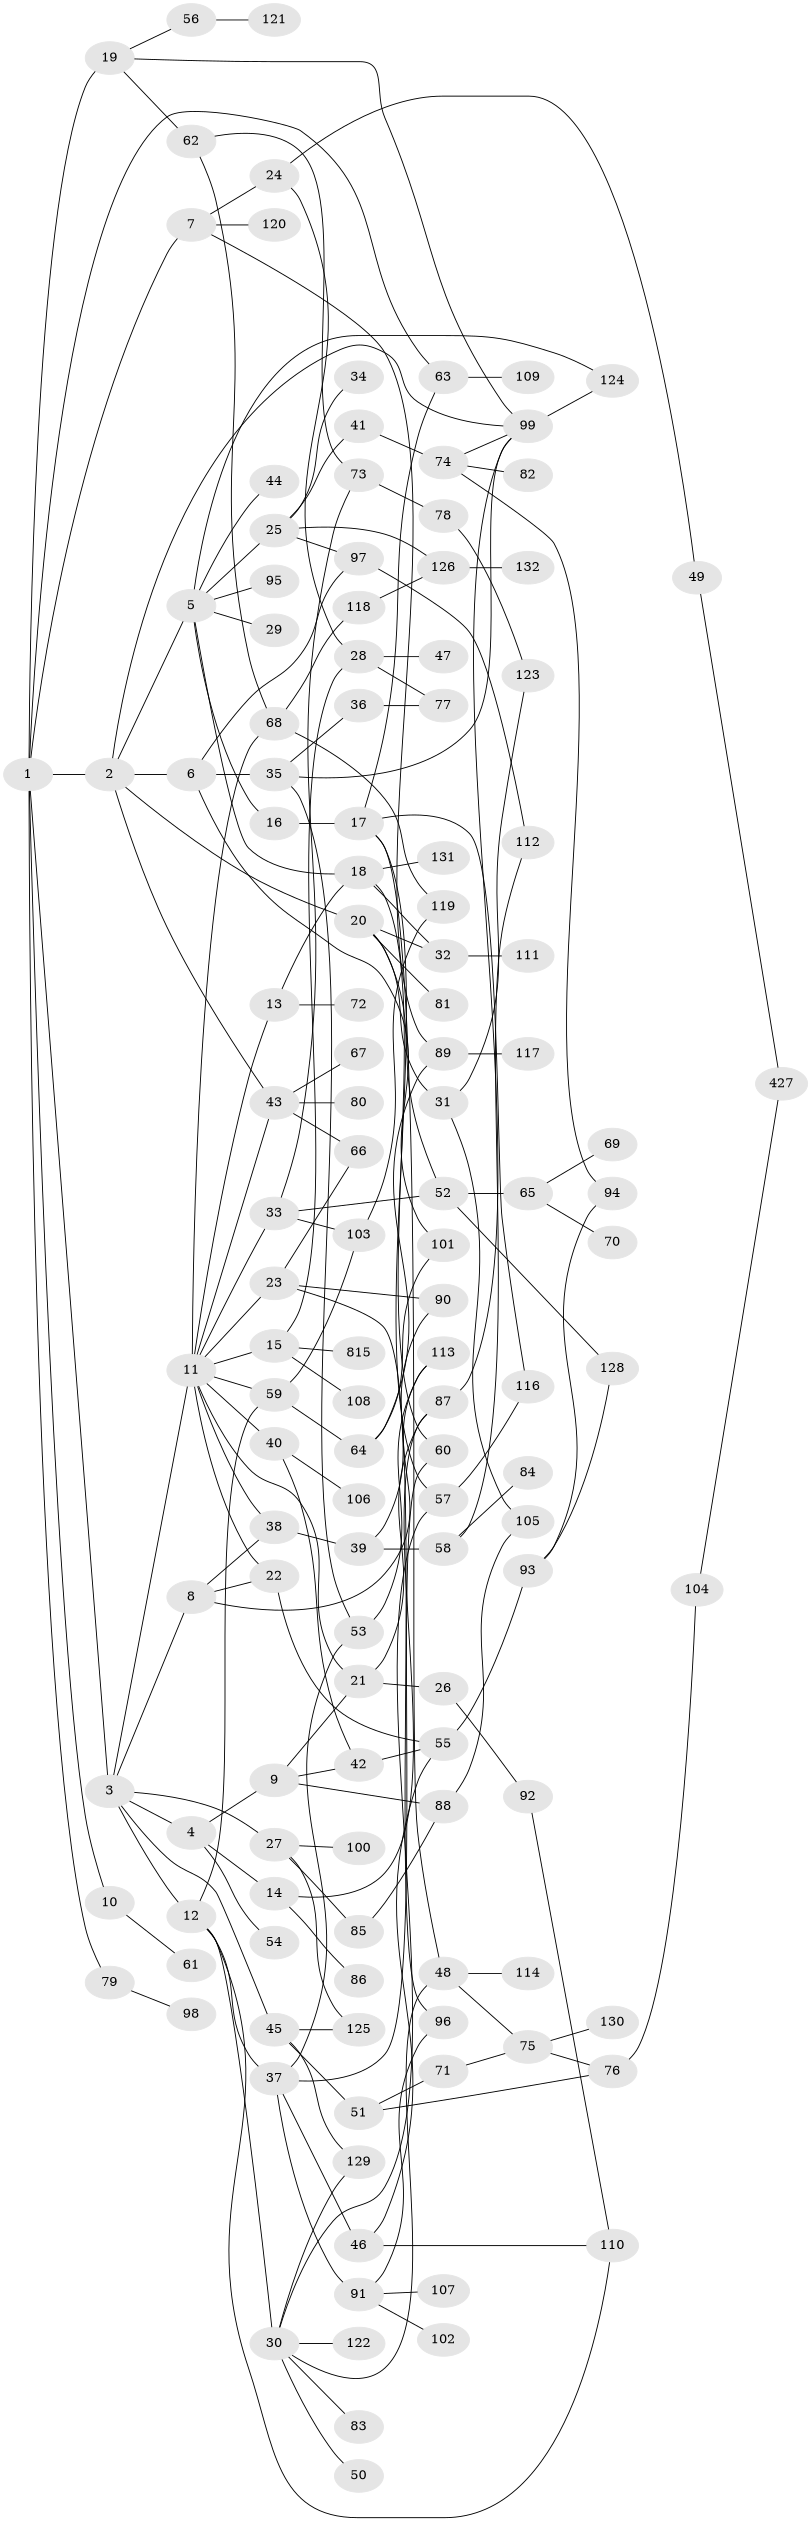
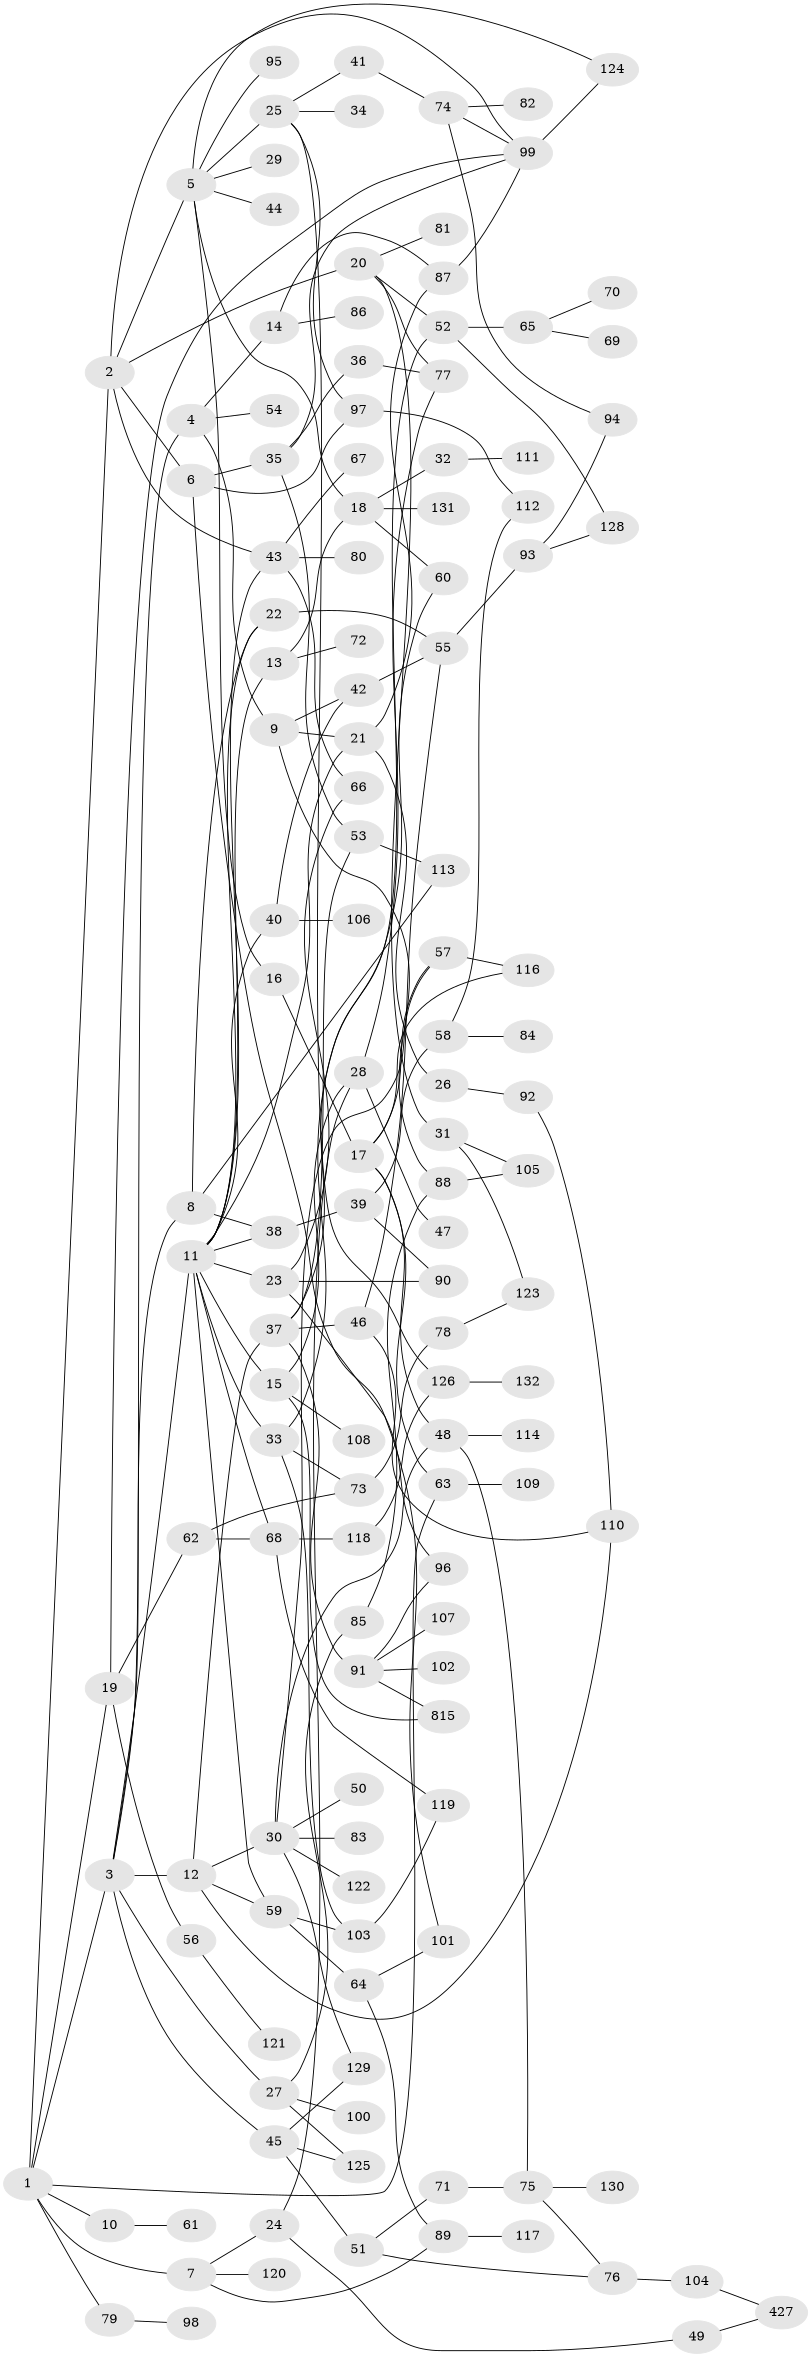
edge "20" -- "32": now "20" -- "77"
edge "91" -- "815": added
